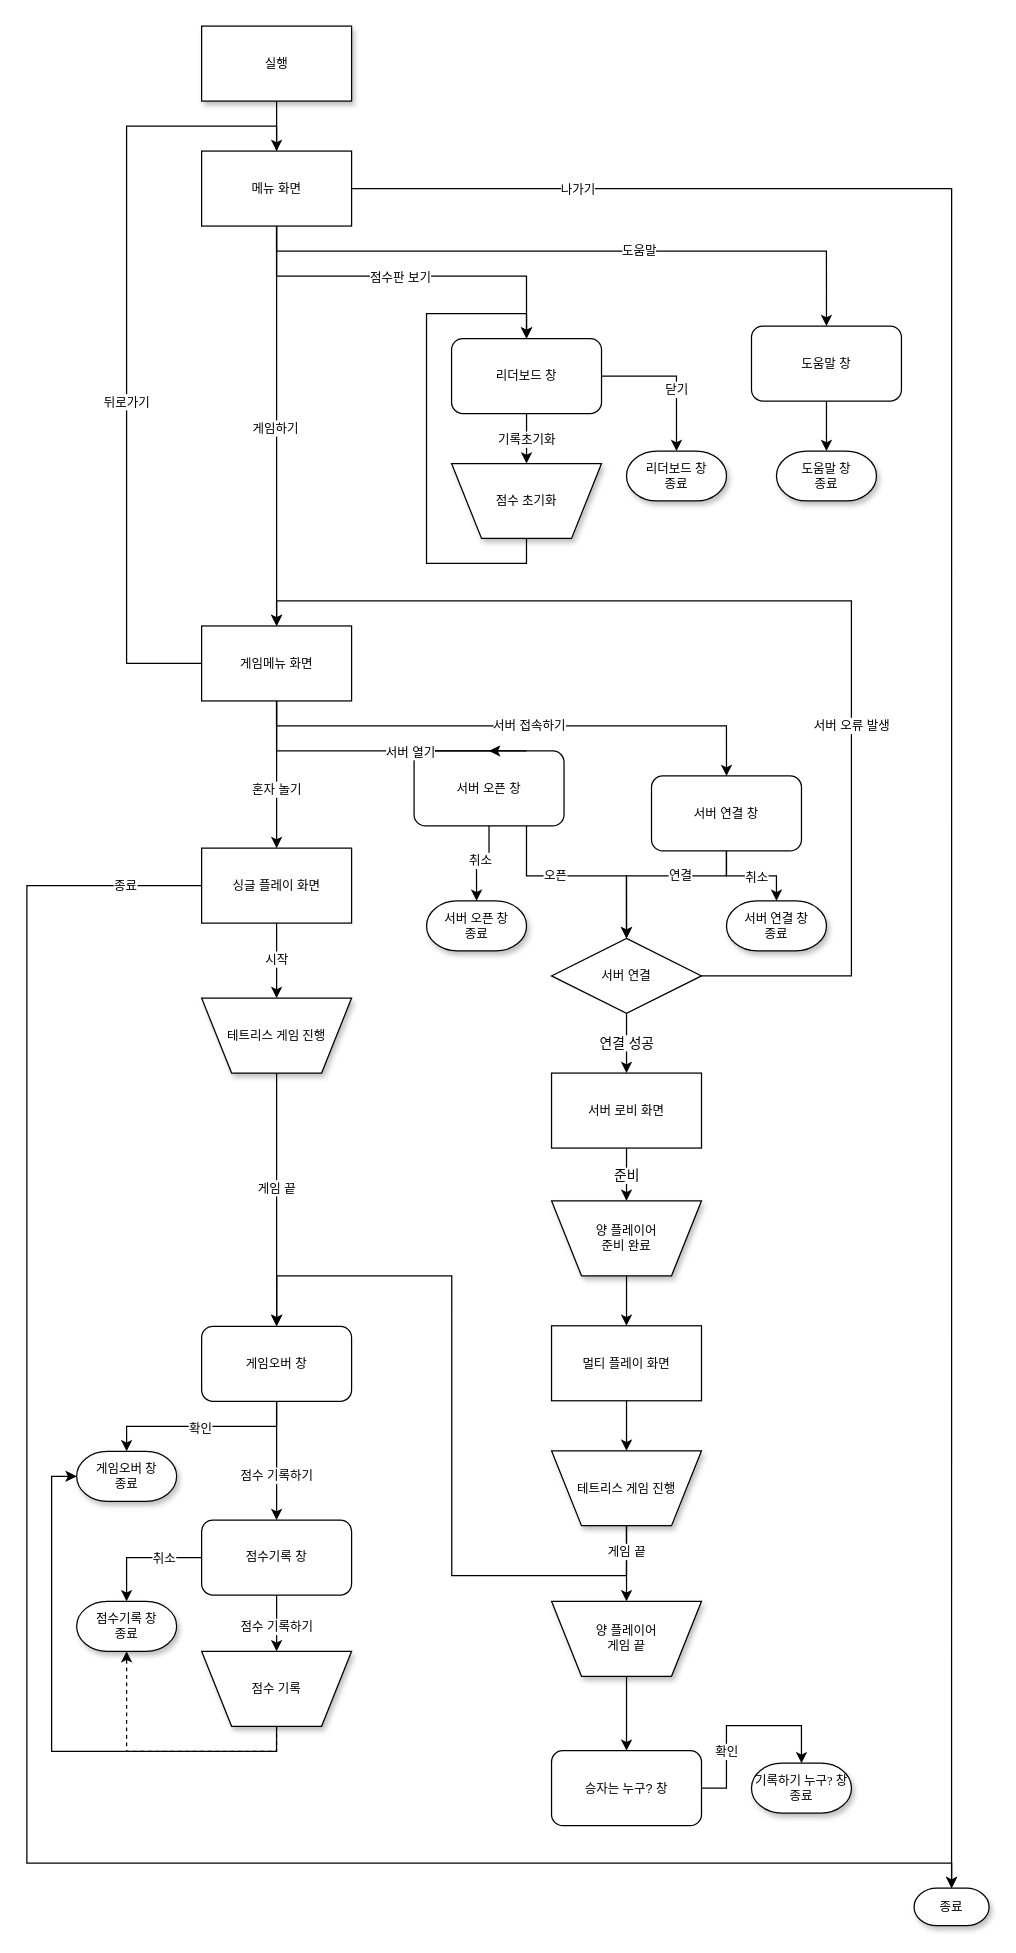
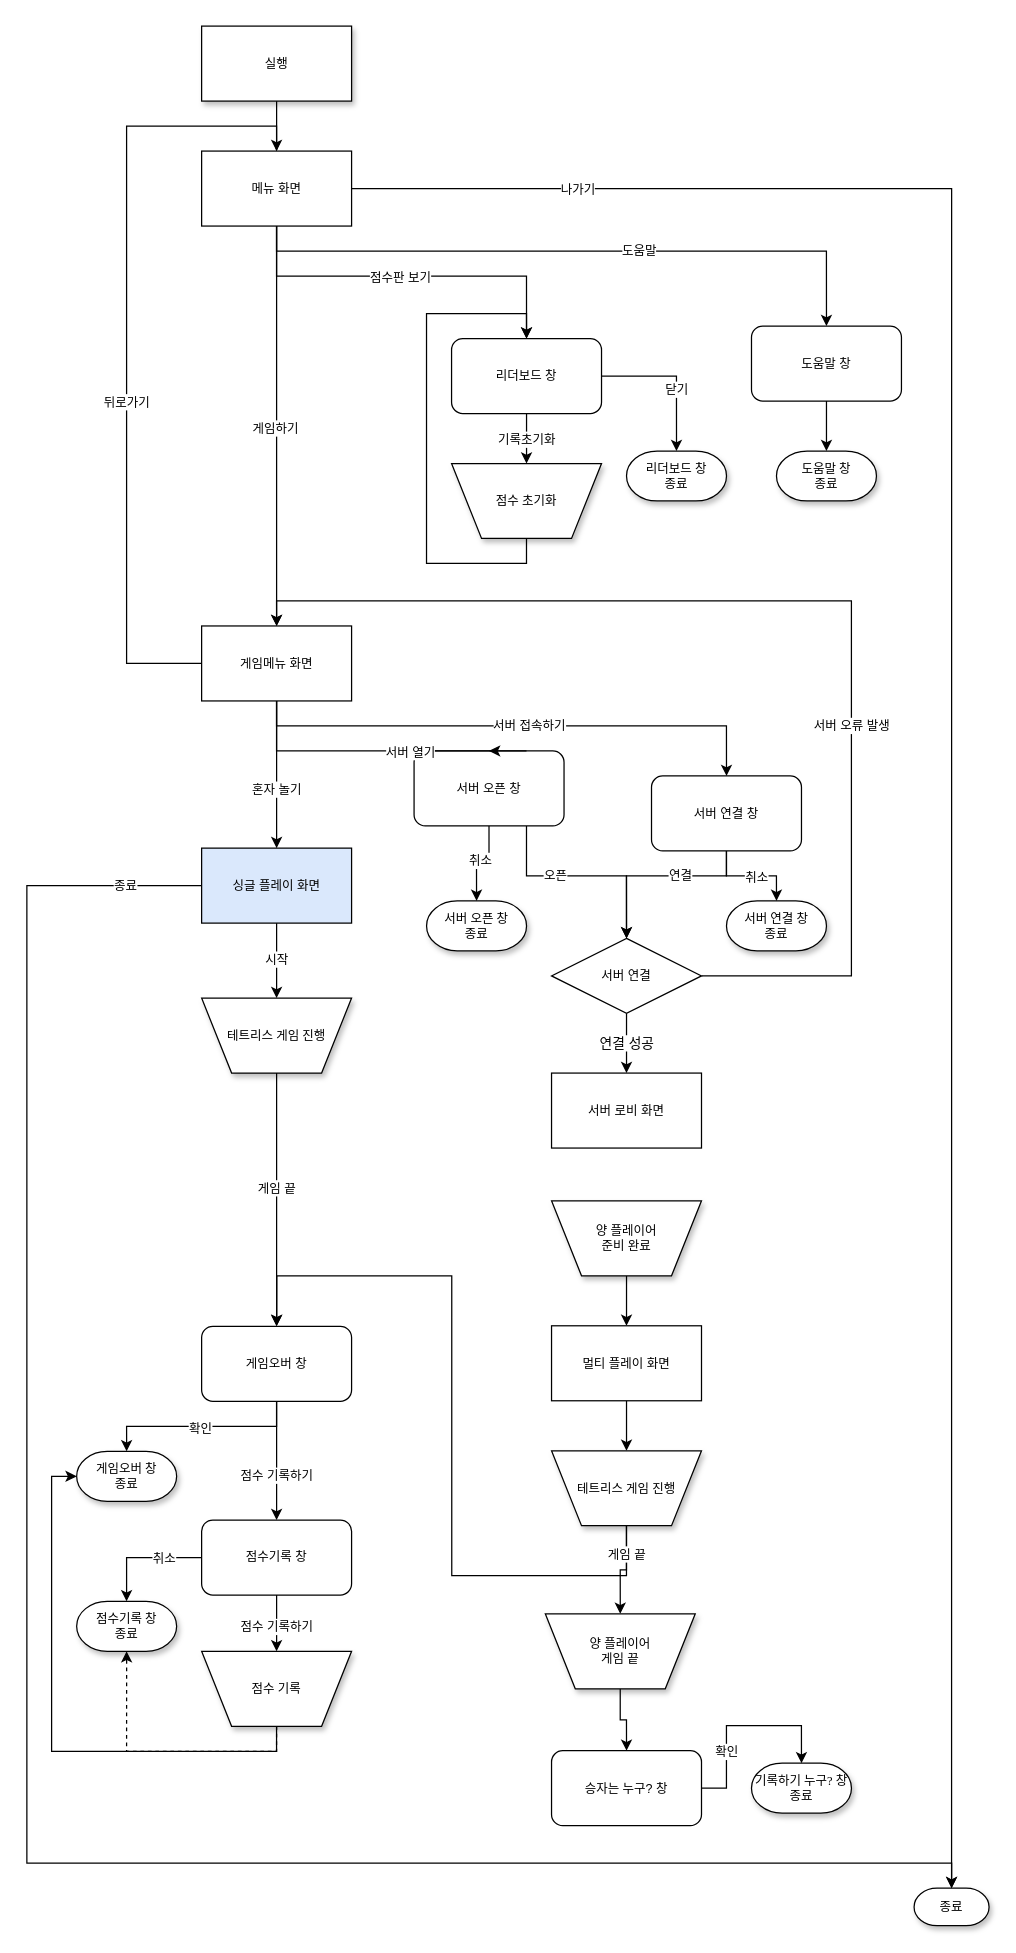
node "싱글 플레이 화면": fillcolor #ffffff -> #dae8fc
edge "서버 로비 화면" -> "양 플레이어 준비 완료": removed, label "준비"
node "양 플레이어 게임 끝": moved (627, 1639) -> (620, 1651)
